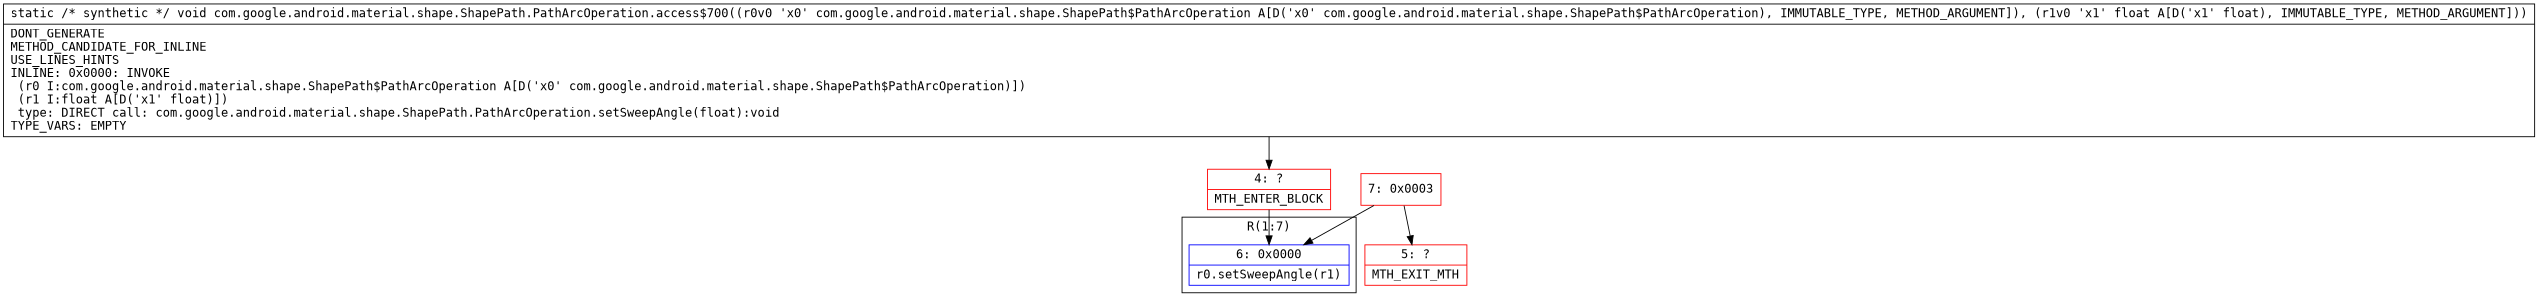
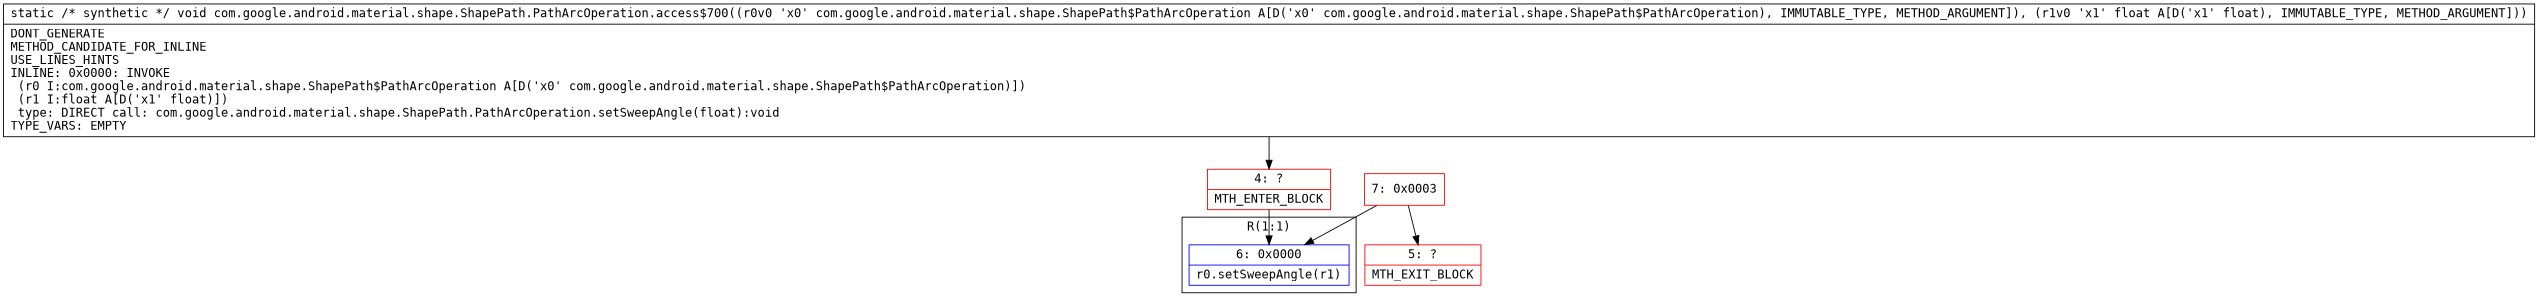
cluster "R(1:7)": label "R(1:7)" -> "R(1:1)"
node "5: ?": text "MTH_EXIT_MTH" -> "MTH_EXIT_BLOCK"
